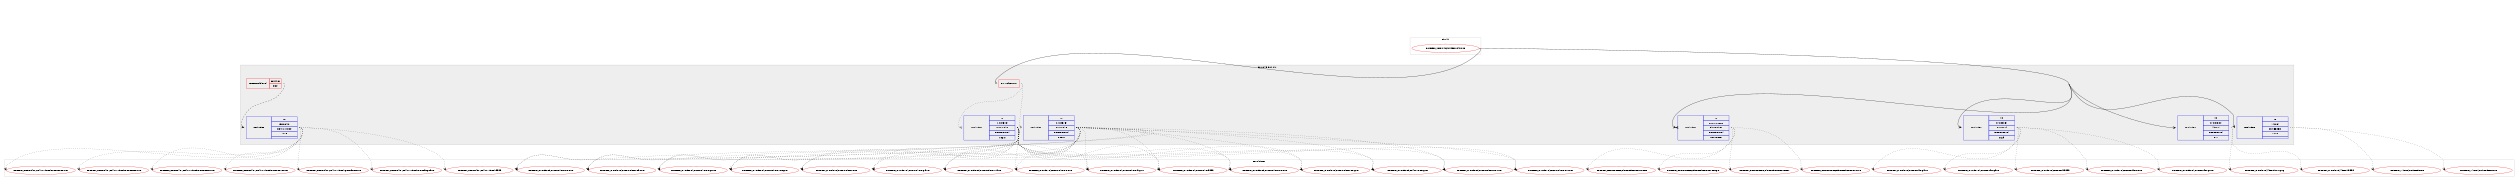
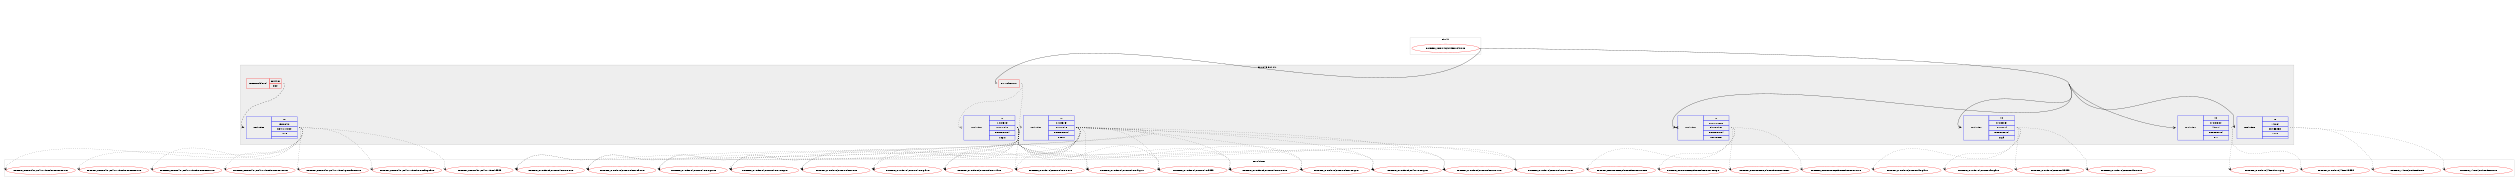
node "portage://sys-devel/autoconf-2.64-r1": removed
